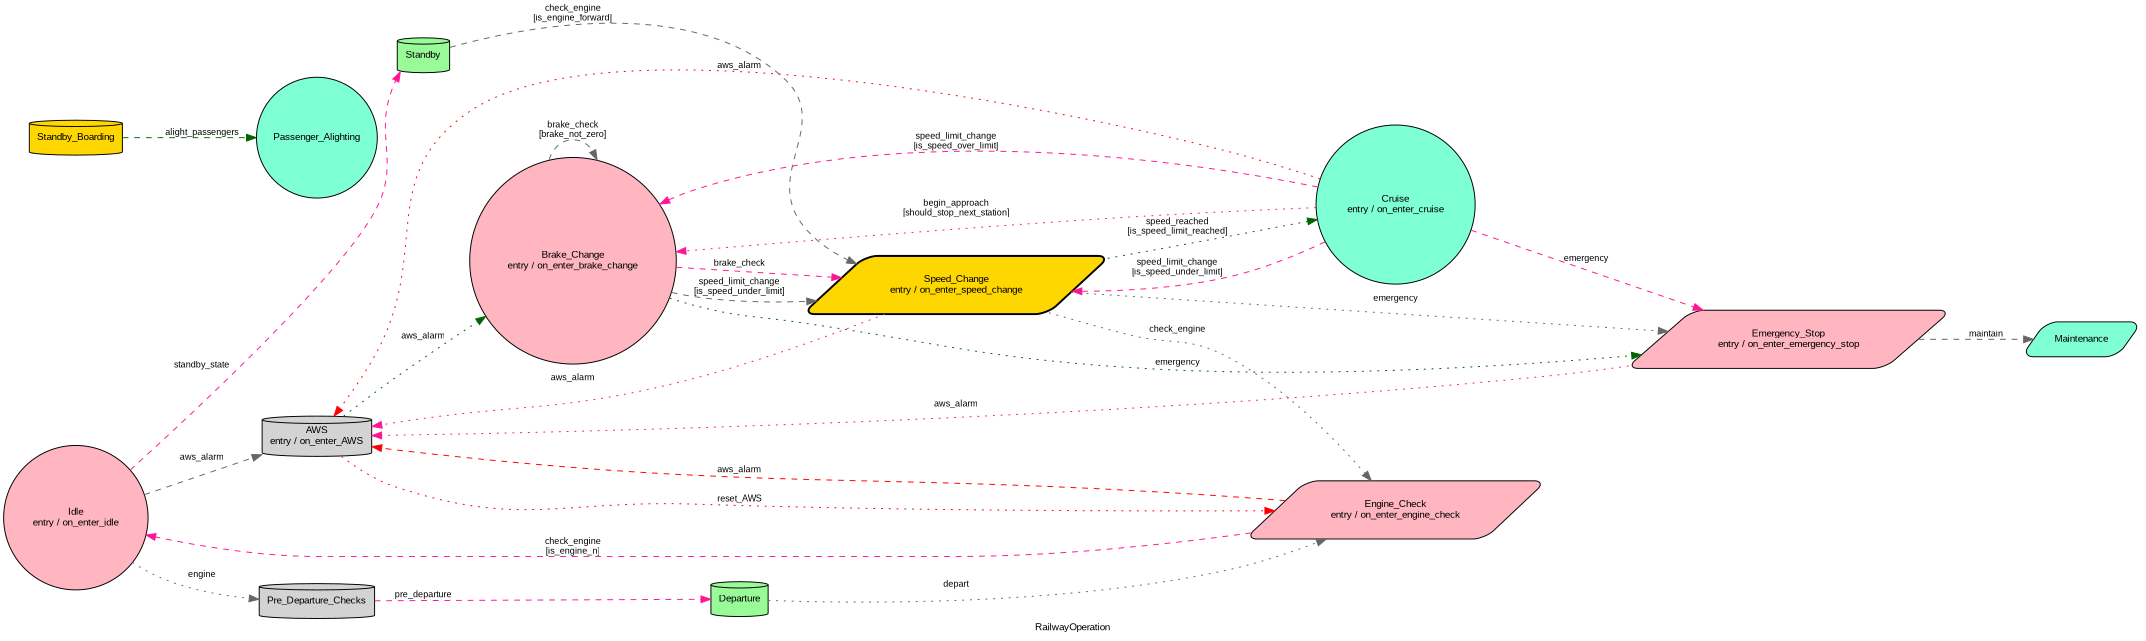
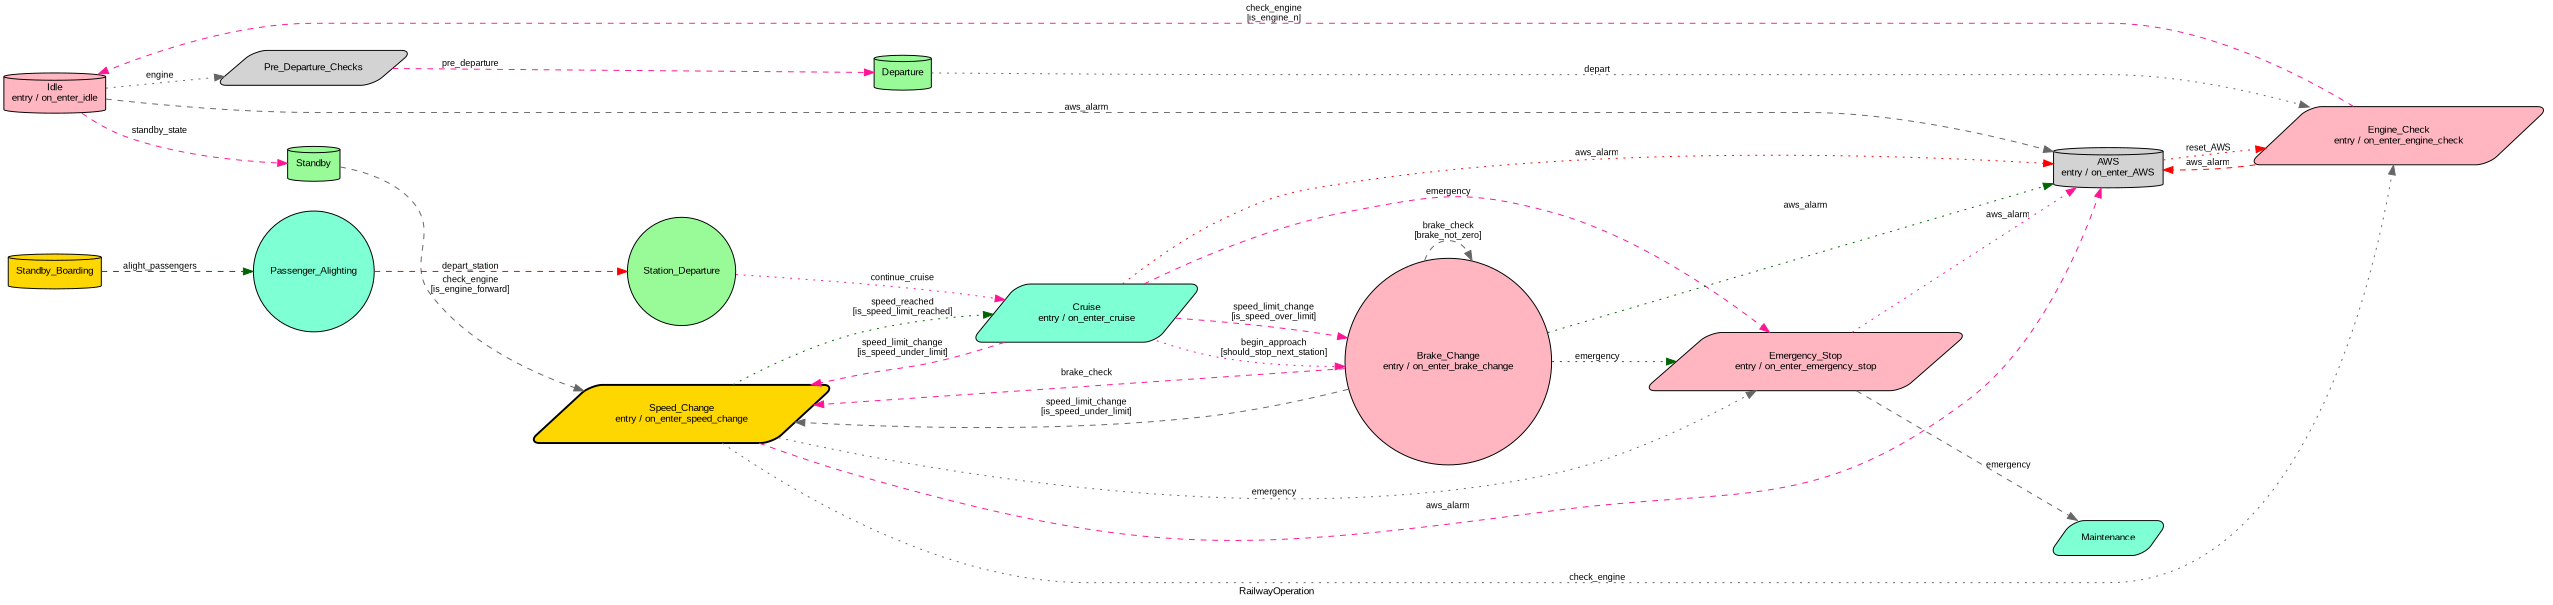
node "Cruise entry / on_enter_cruise": shape circle -> parallelogram
node "Station_Departure": added
edge "Emergency_Stop entry / on_enter_emergency_stop" -> "Maintenance": label "maintain" -> "emergency"
edge "AWS entry / on_enter_AWS" -> "Brake_Change entry / on_enter_brake_change": reversed
edge "Speed_Change entry / on_enter_speed_change" -> "AWS entry / on_enter_AWS": style dotted -> dashed
node "Idle entry / on_enter_idle": shape circle -> cylinder
node "Pre_Departure_Checks": shape cylinder -> parallelogram
